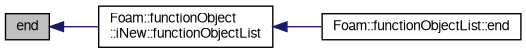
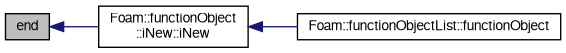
node "Foam::functionObject ::iNew::functionObjectList": label "Foam::functionObject ::iNew::functionObjectList" -> "Foam::functionObject ::iNew::iNew"
node "Foam::functionObjectList::end": label "Foam::functionObjectList::end" -> "Foam::functionObjectList::functionObject"
